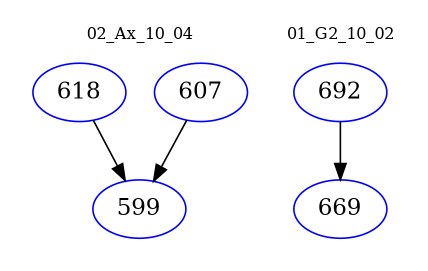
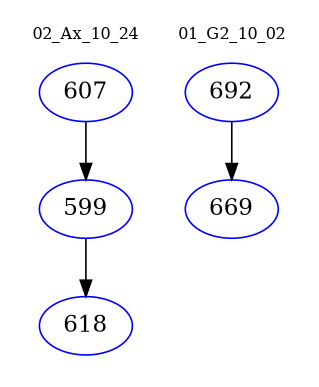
cluster "02_Ax_10_04": label "02_Ax_10_04" -> "02_Ax_10_24"
edge "618" -> "599": reversed
